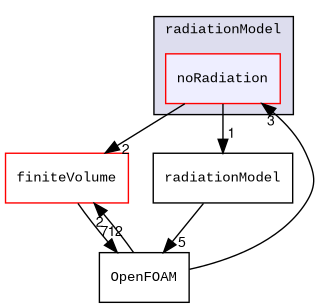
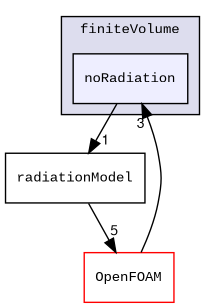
cluster "radiationModel": label "radiationModel" -> "finiteVolume"
node "noRadiation": color red -> black
node "finiteVolume": removed
node "OpenFOAM": color black -> red
